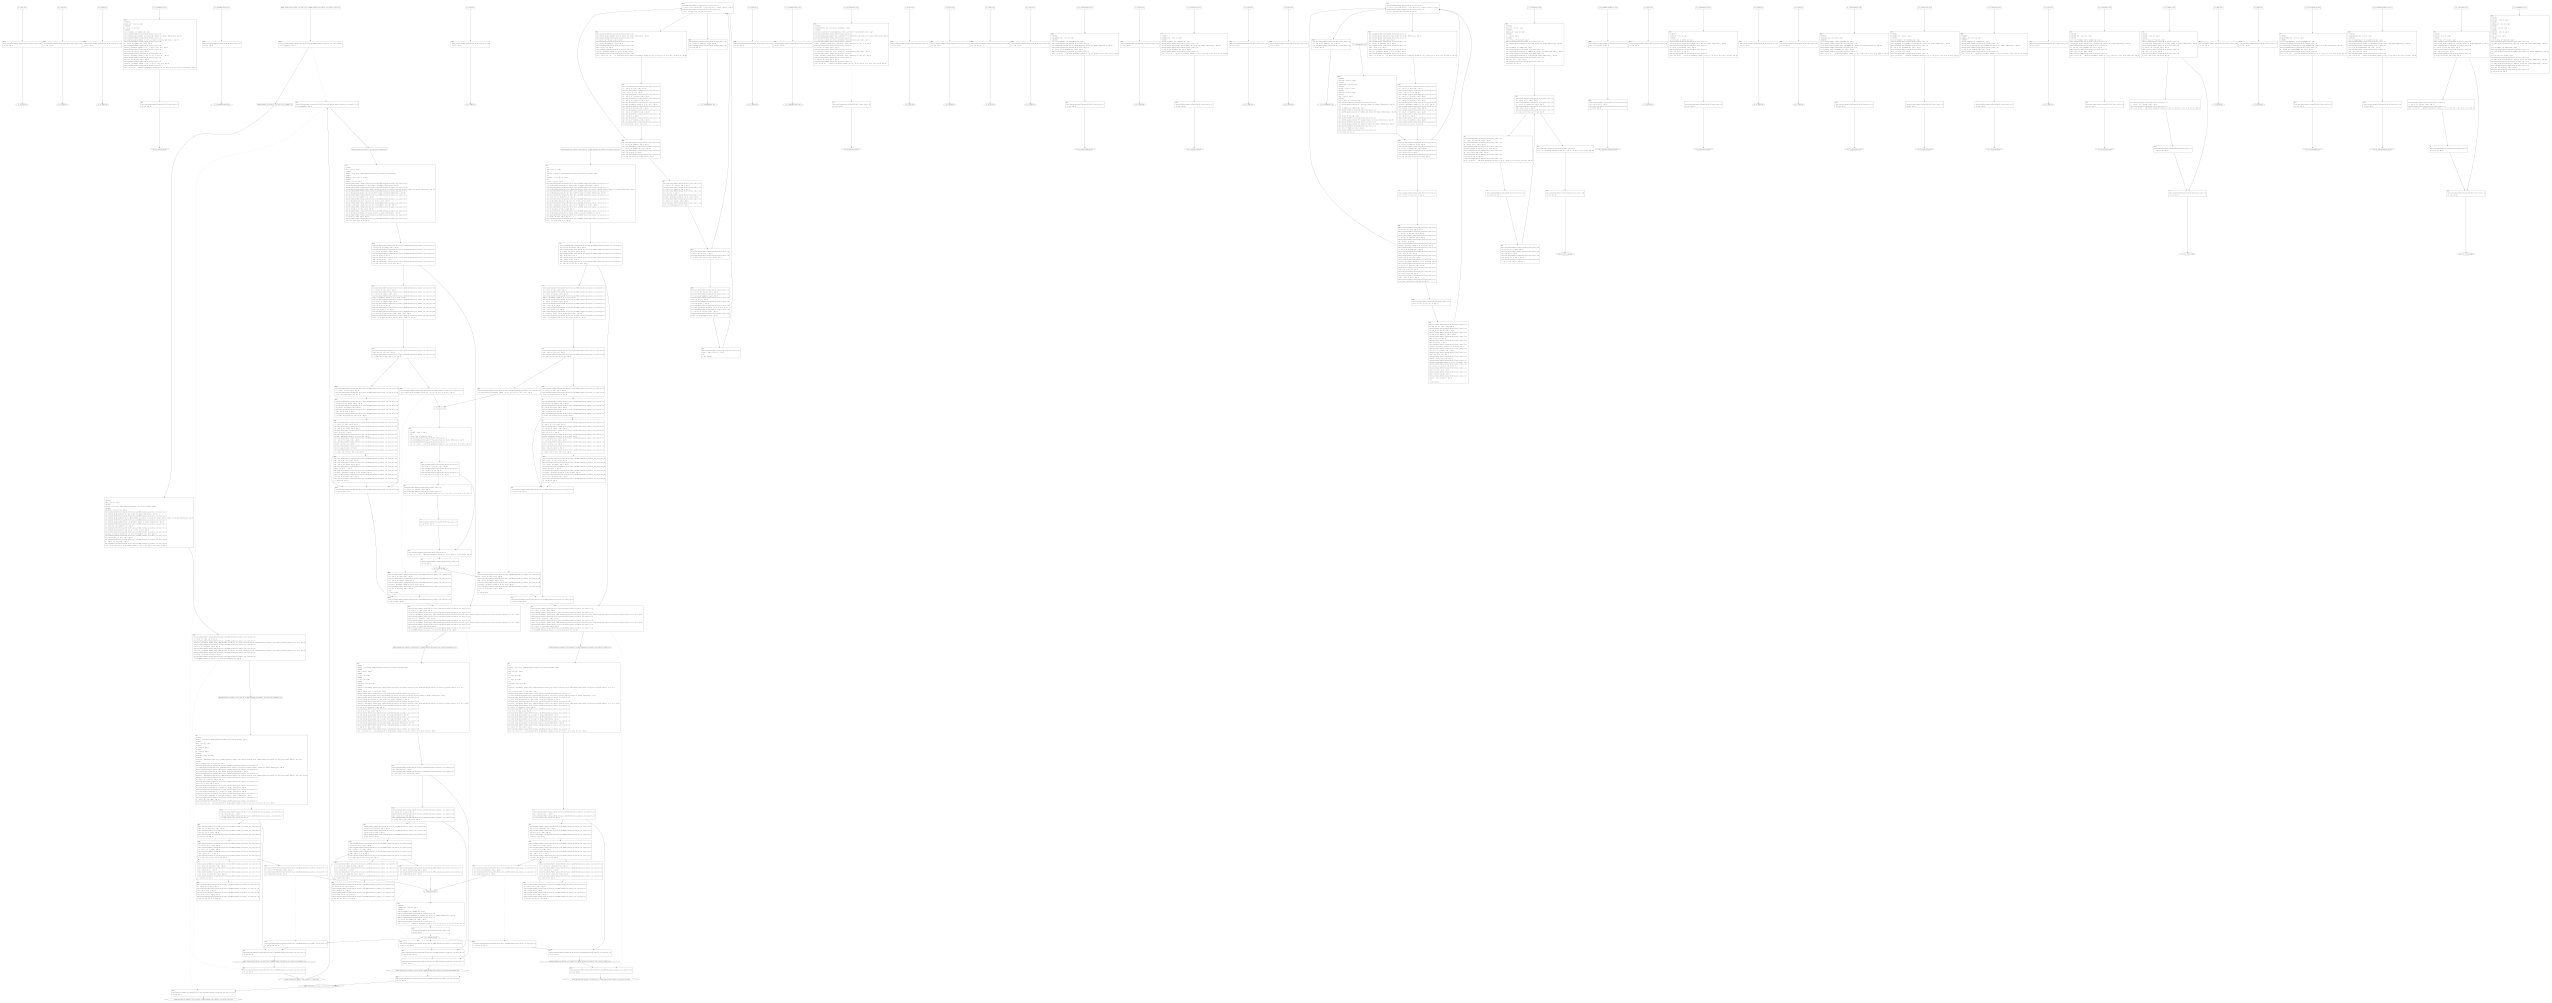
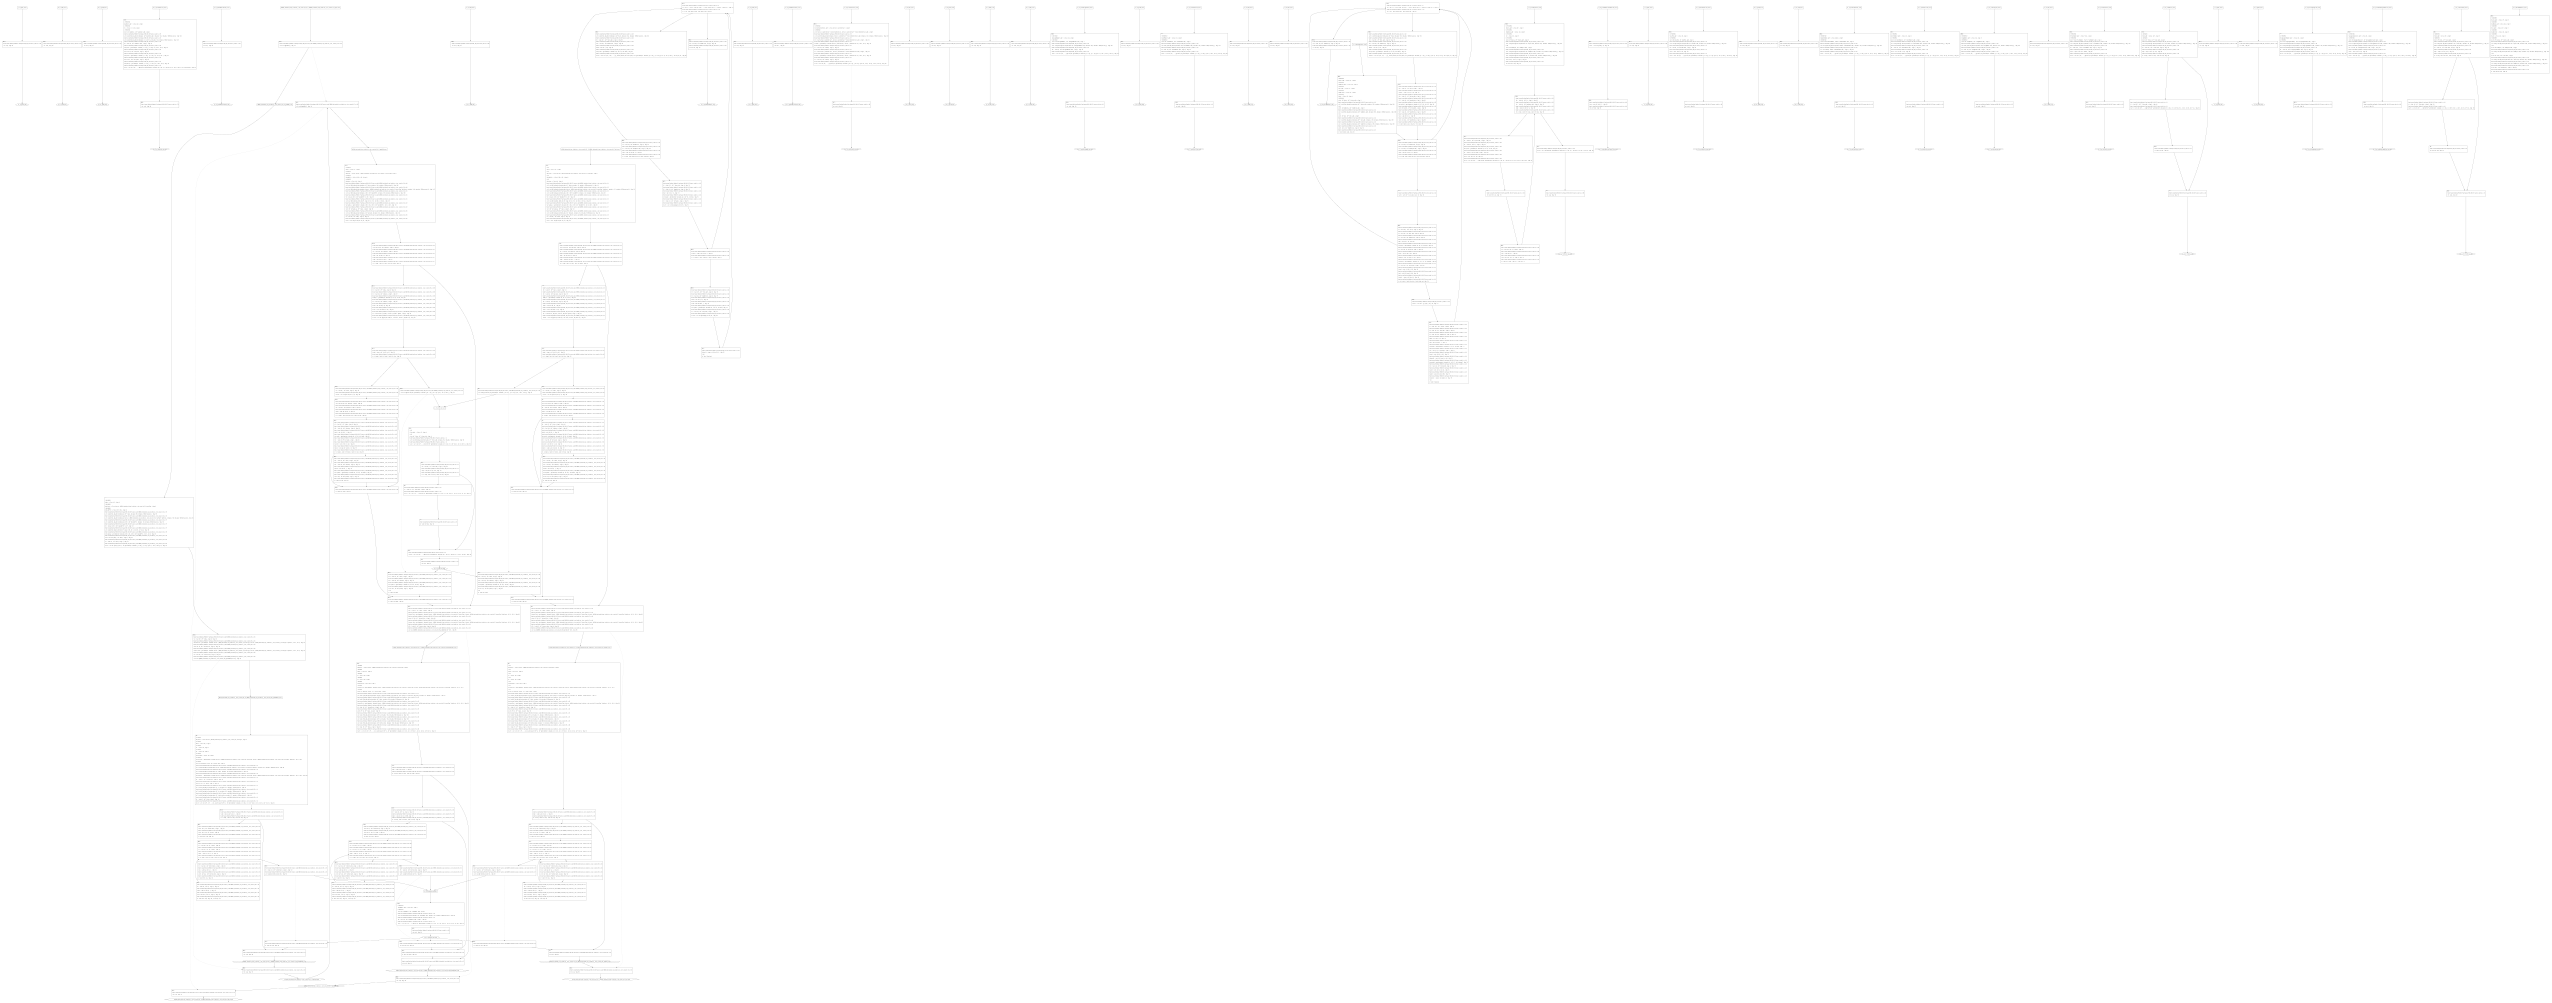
node "BB64:": removed
